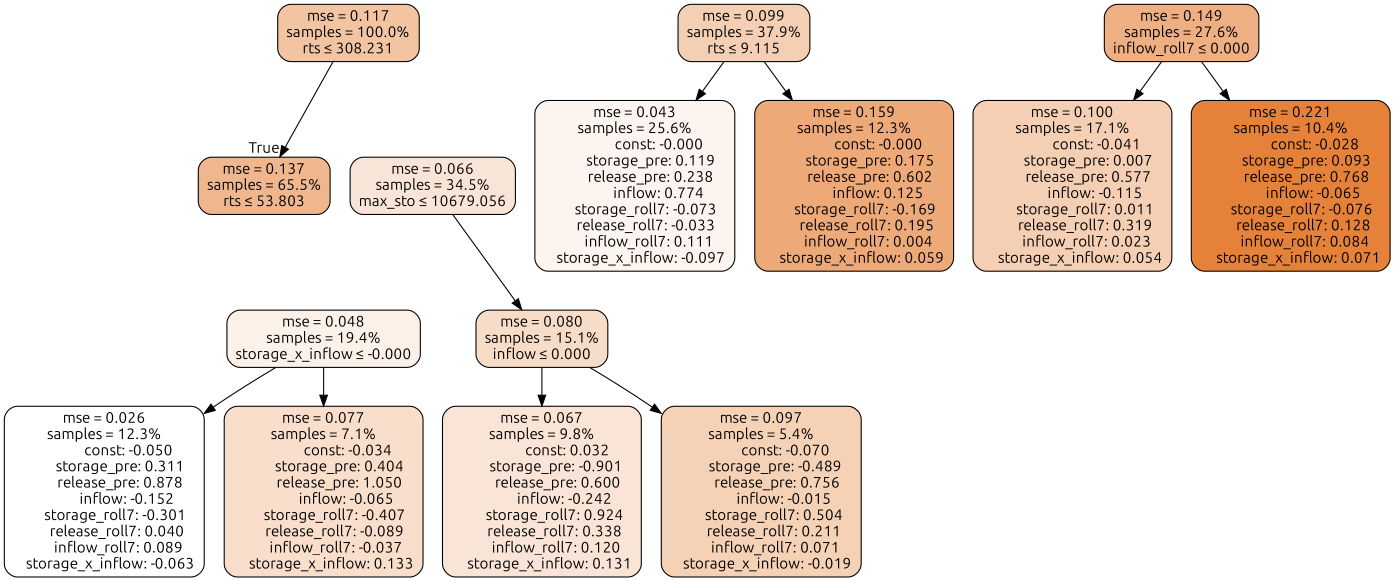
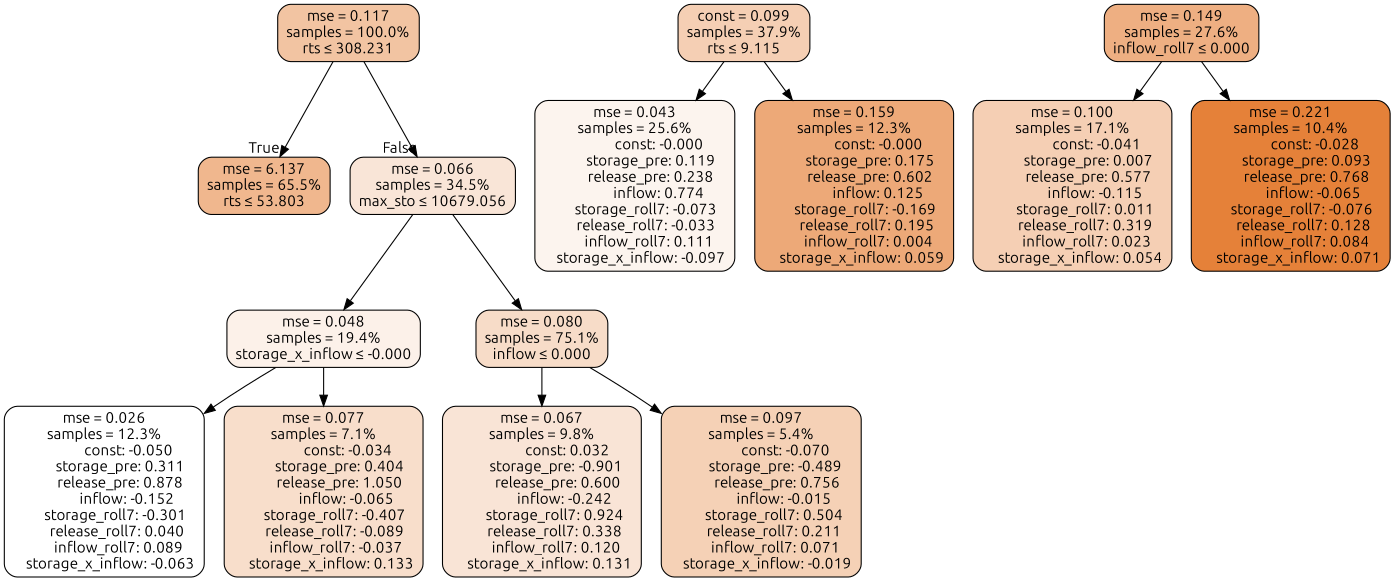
node "mse = 0.099 samples = 37.9% rts ≤ 9.115": label "mse = 0.099 samples = 37.9% rts ≤ 9.115" -> "const = 0.099 samples = 37.9% rts ≤ 9.115"
edge "mse = 0.117 samples = 100.0% rts ≤ 308.231" -> "mse = 0.066 samples = 34.5% max_sto ≤ 10679.056": added
node "mse = 0.137 samples = 65.5% rts ≤ 53.803": label "mse = 0.137 samples = 65.5% rts ≤ 53.803" -> "mse = 6.137 samples = 65.5% rts ≤ 53.803"
edge "mse = 0.066 samples = 34.5% max_sto ≤ 10679.056" -> "mse = 0.048 samples = 19.4% storage_x_inflow ≤ -0.000": added
node "mse = 0.080 samples = 15.1% inflow ≤ 0.000": label "mse = 0.080 samples = 15.1% inflow ≤ 0.000" -> "mse = 0.080 samples = 75.1% inflow ≤ 0.000"
